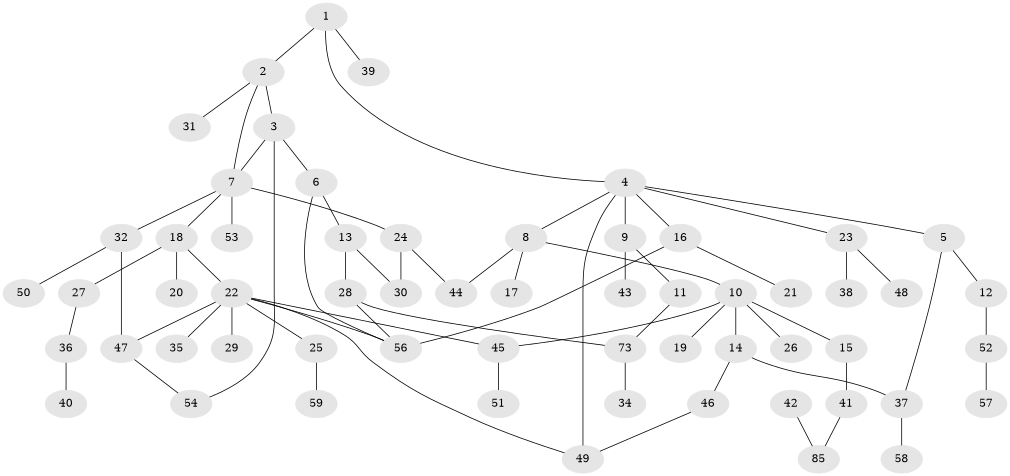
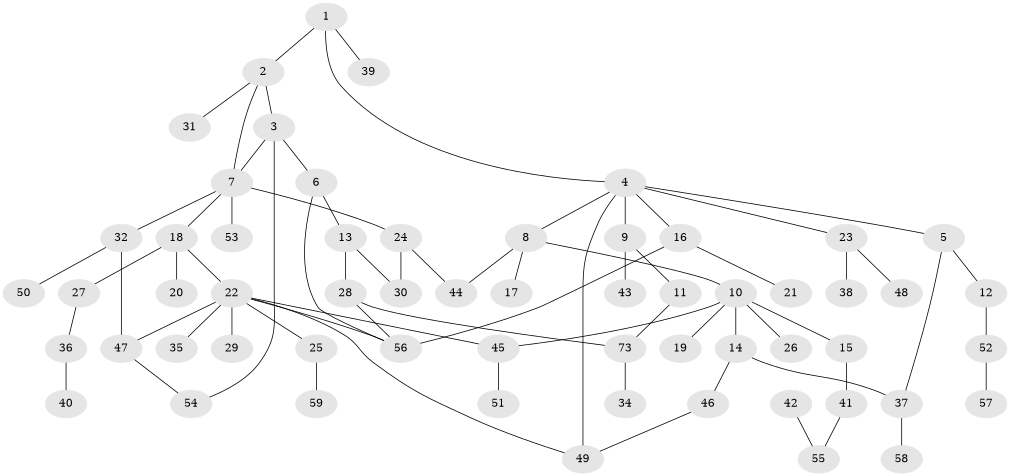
node "85": label "85" -> "55"
